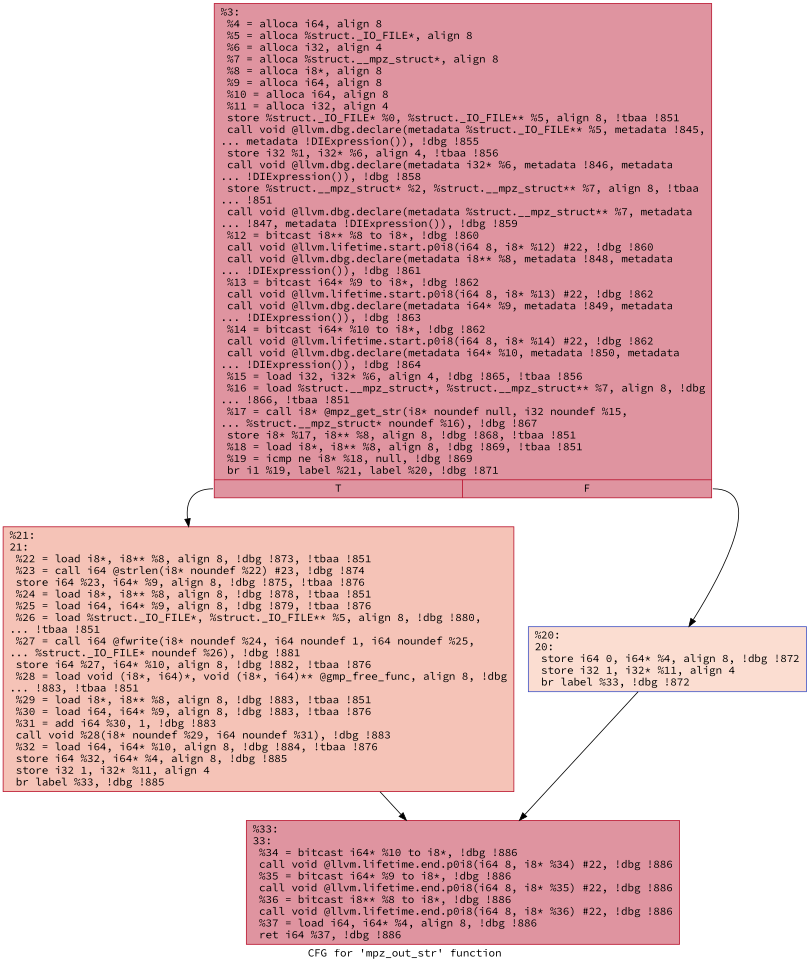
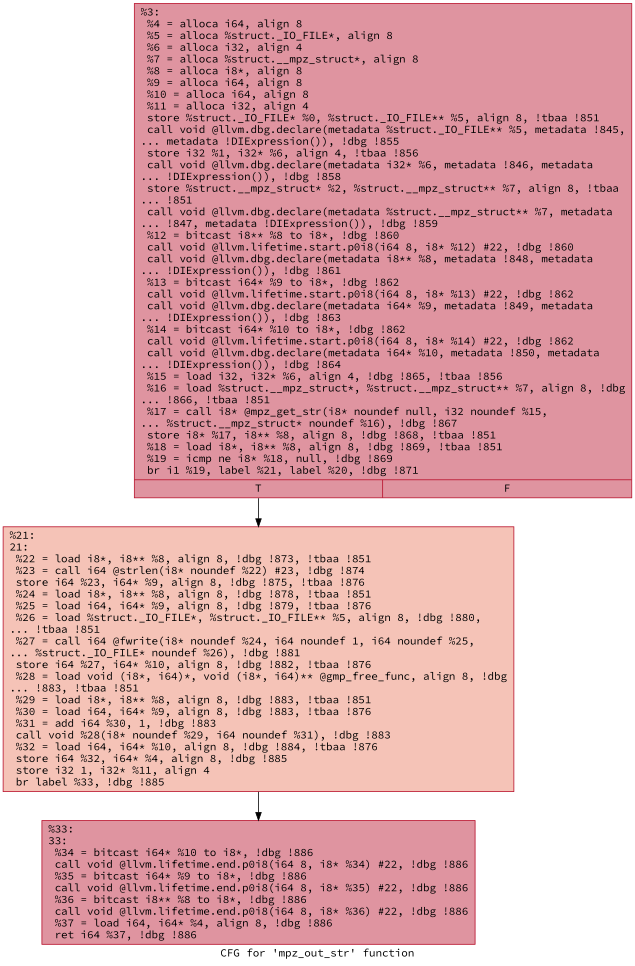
node "%20:": removed
